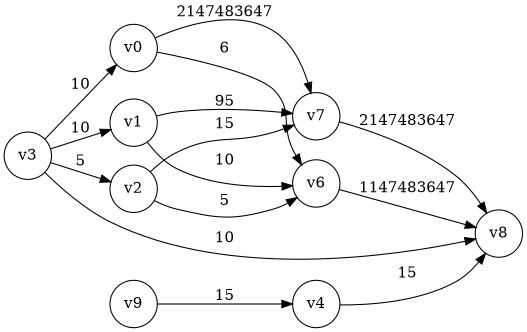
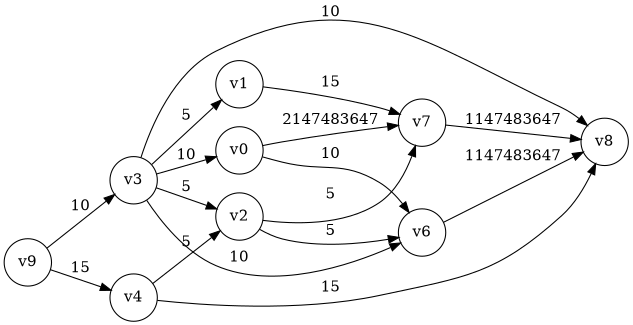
edge "v0" -> "v6": label "6" -> "10"
edge "v1" -> "v7": label "95" -> "15"
edge "v7" -> "v8": label "2147483647" -> "1147483647"
edge "v2" -> "v7": label "15" -> "5"
edge "v3" -> "v1": label "10" -> "5"
edge "v1" -> "v6": now "v3" -> "v6"
edge "v9" -> "v3": added, label "10"
edge "v4" -> "v2": added, label "5"
